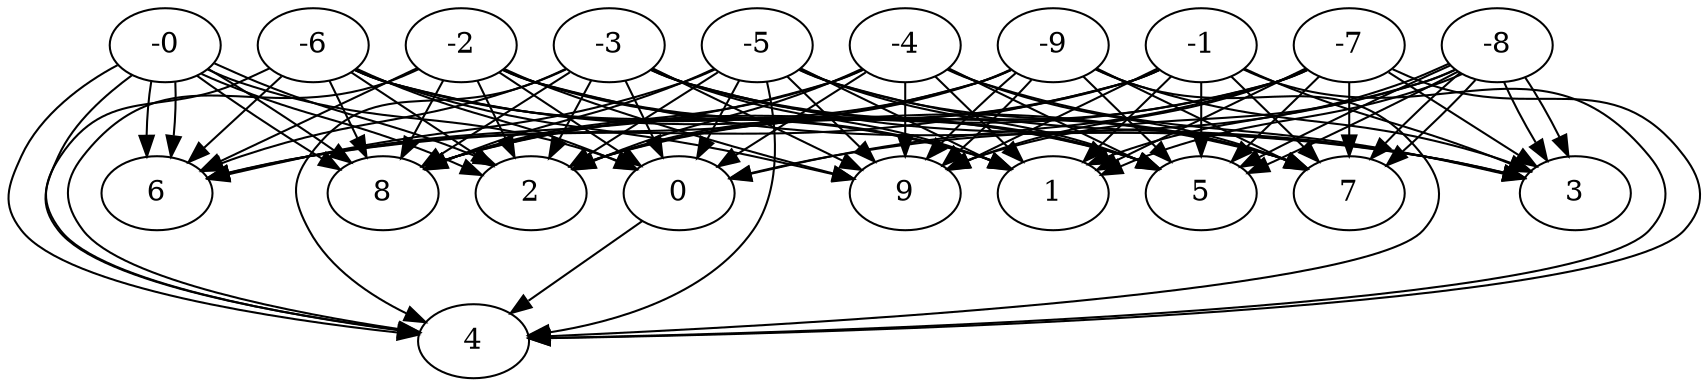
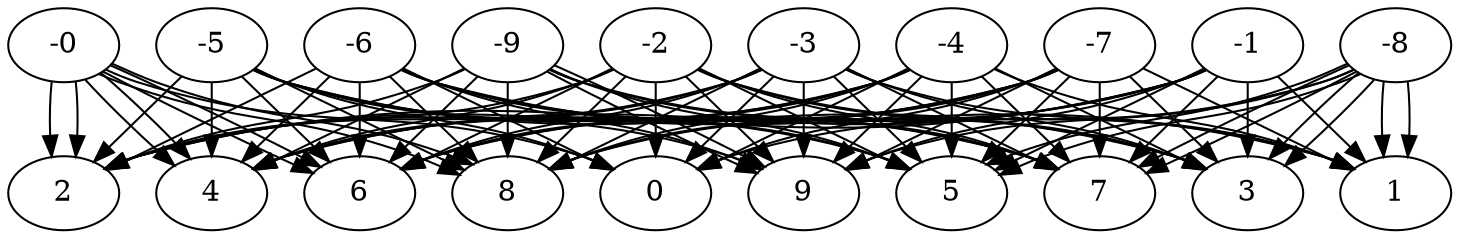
edge "-5" -> "1": removed
edge "-2" -> "7": added
edge "-7" -> "6": added
edge "0" -> "4": now "-4" -> "4"
